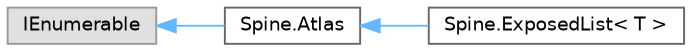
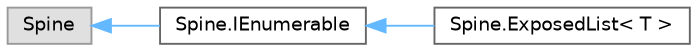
node "IEnumerable": label "IEnumerable" -> "Spine"
node "Spine.Atlas": label "Spine.Atlas" -> "Spine.IEnumerable"
